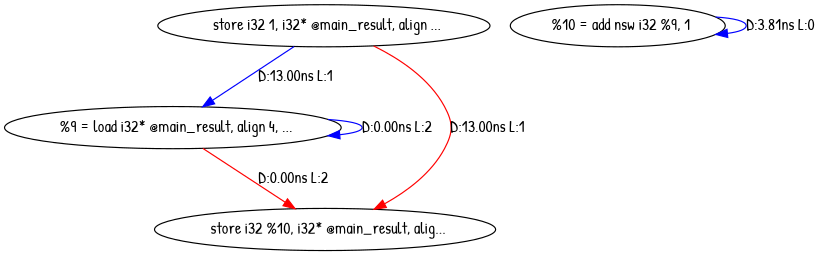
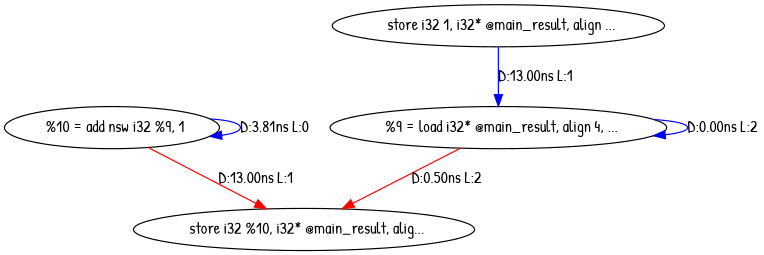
edge "store i32 1, i32* @main_result, align ..." -> "store i32 %10, i32* @main_result, alig...": now "%10 = add nsw i32 %9, 1" -> "store i32 %10, i32* @main_result, alig..."
edge "%9 = load i32* @main_result, align 4, ..." -> "store i32 %10, i32* @main_result, alig...": label "D:0.00ns L:2" -> "D:0.50ns L:2"
